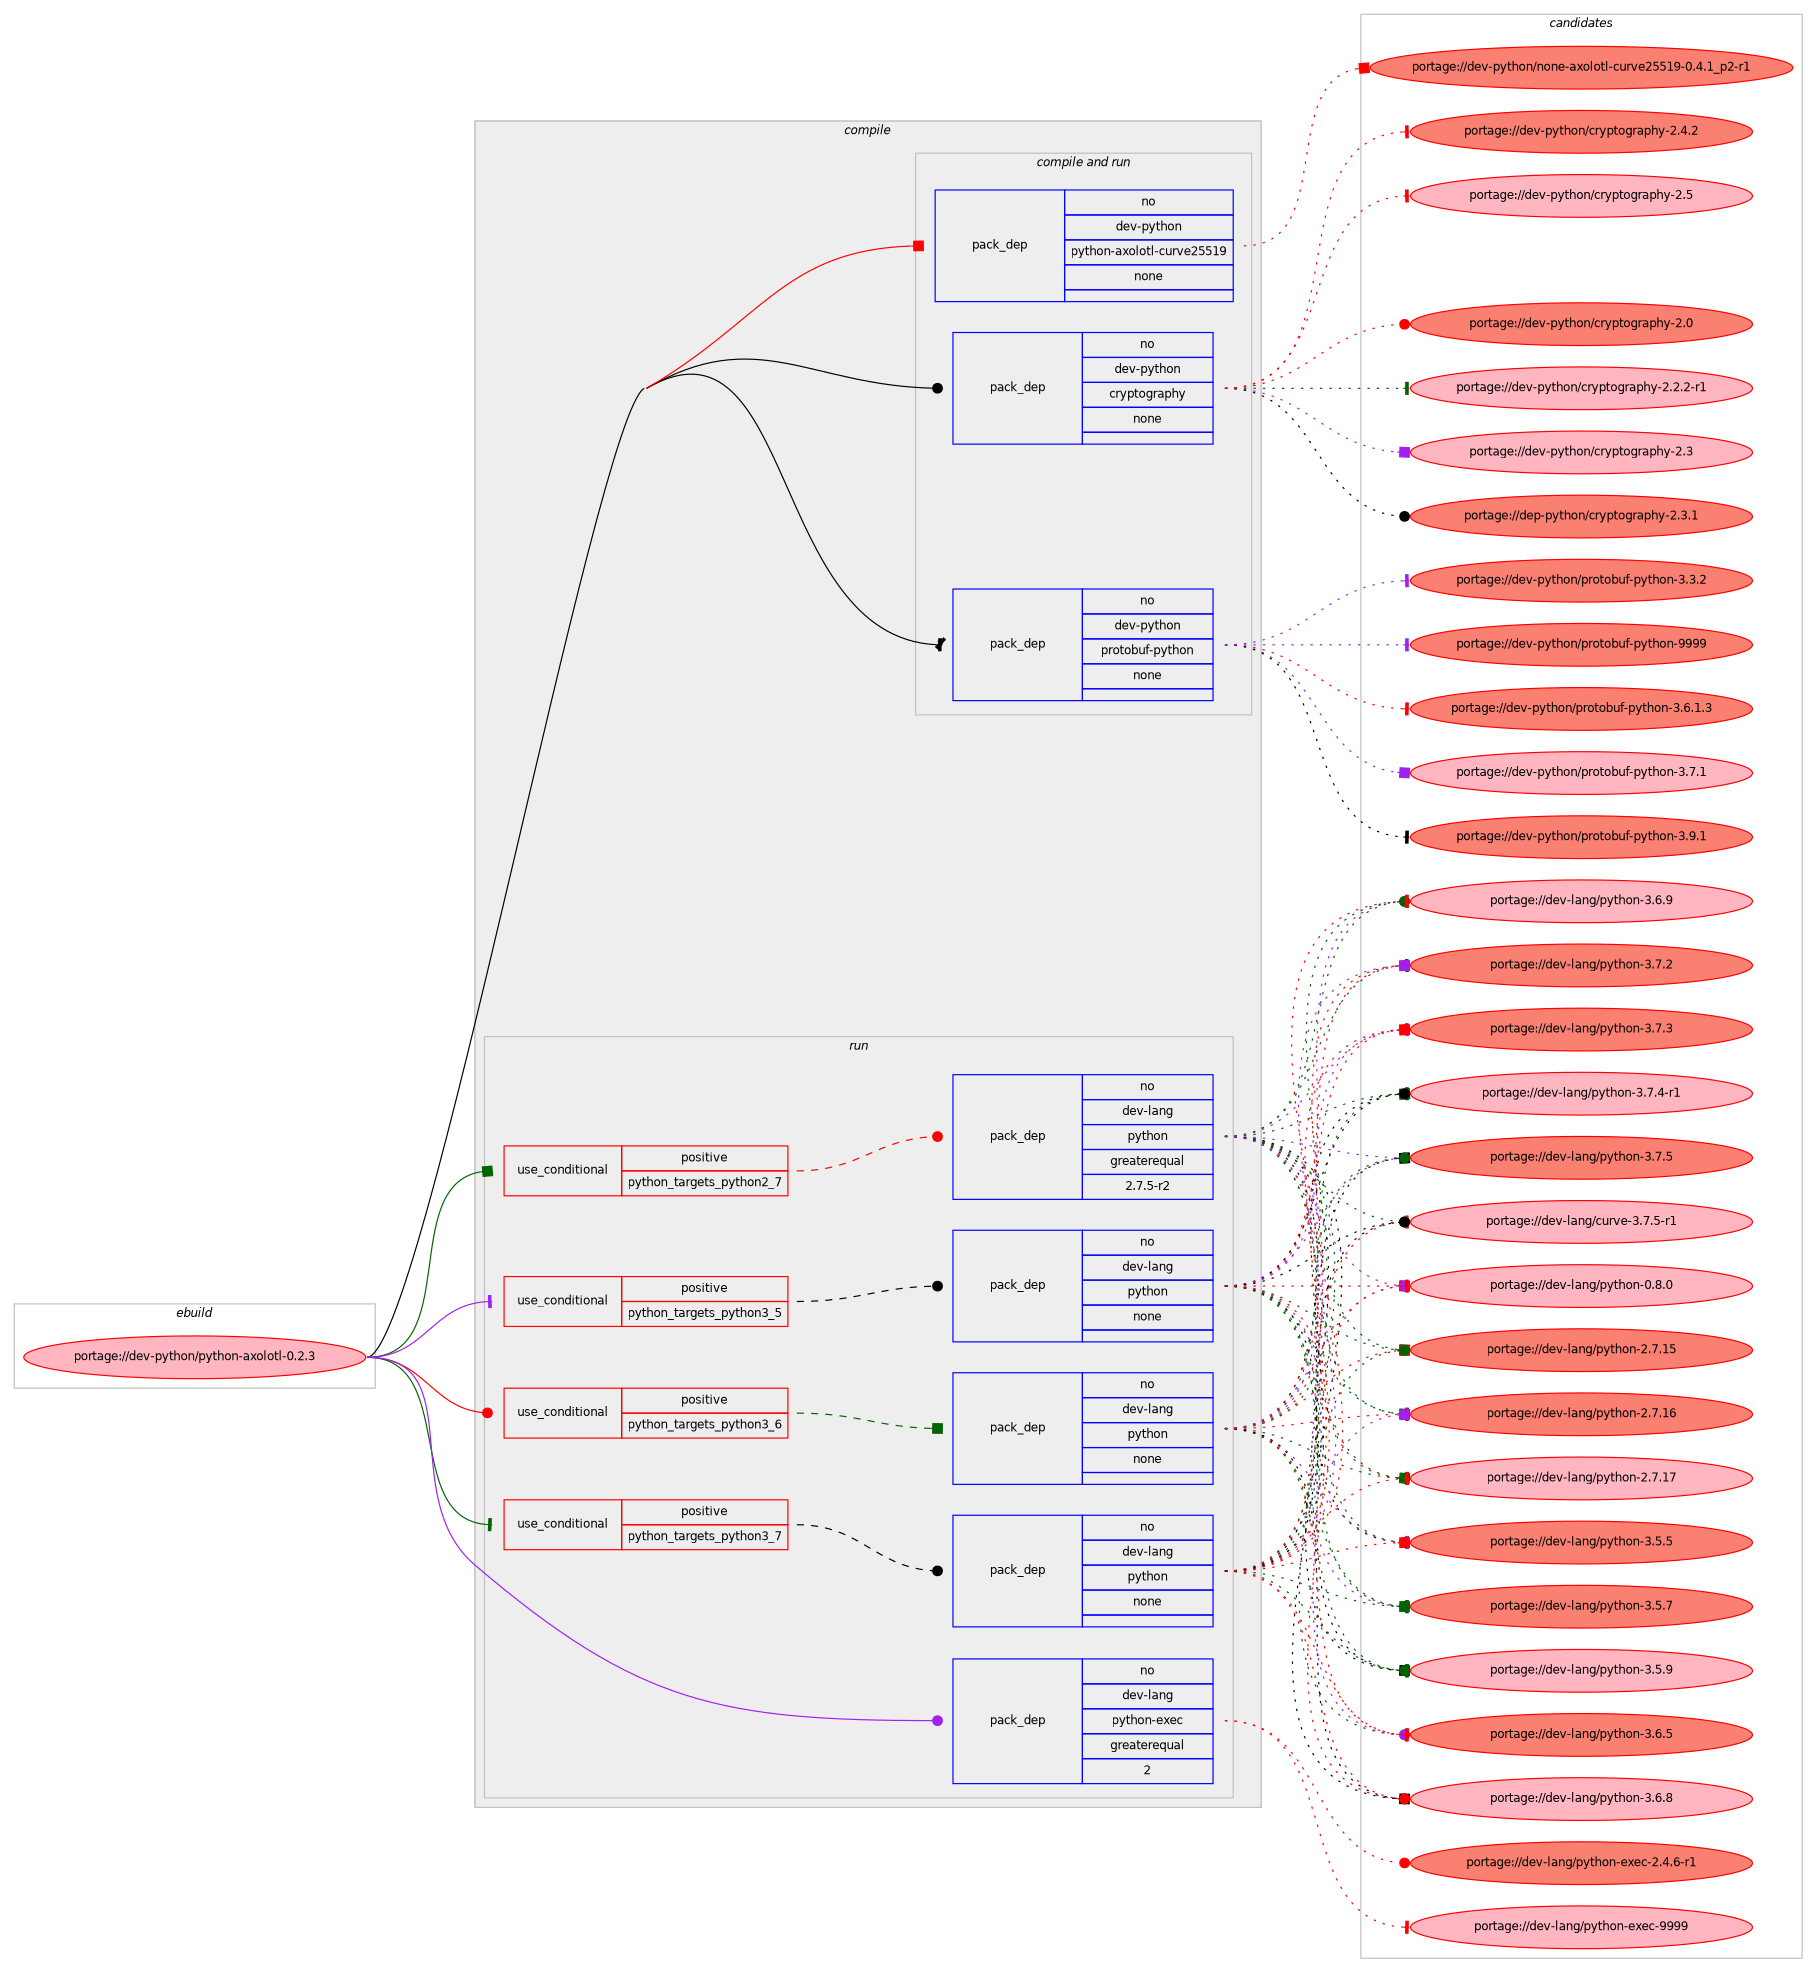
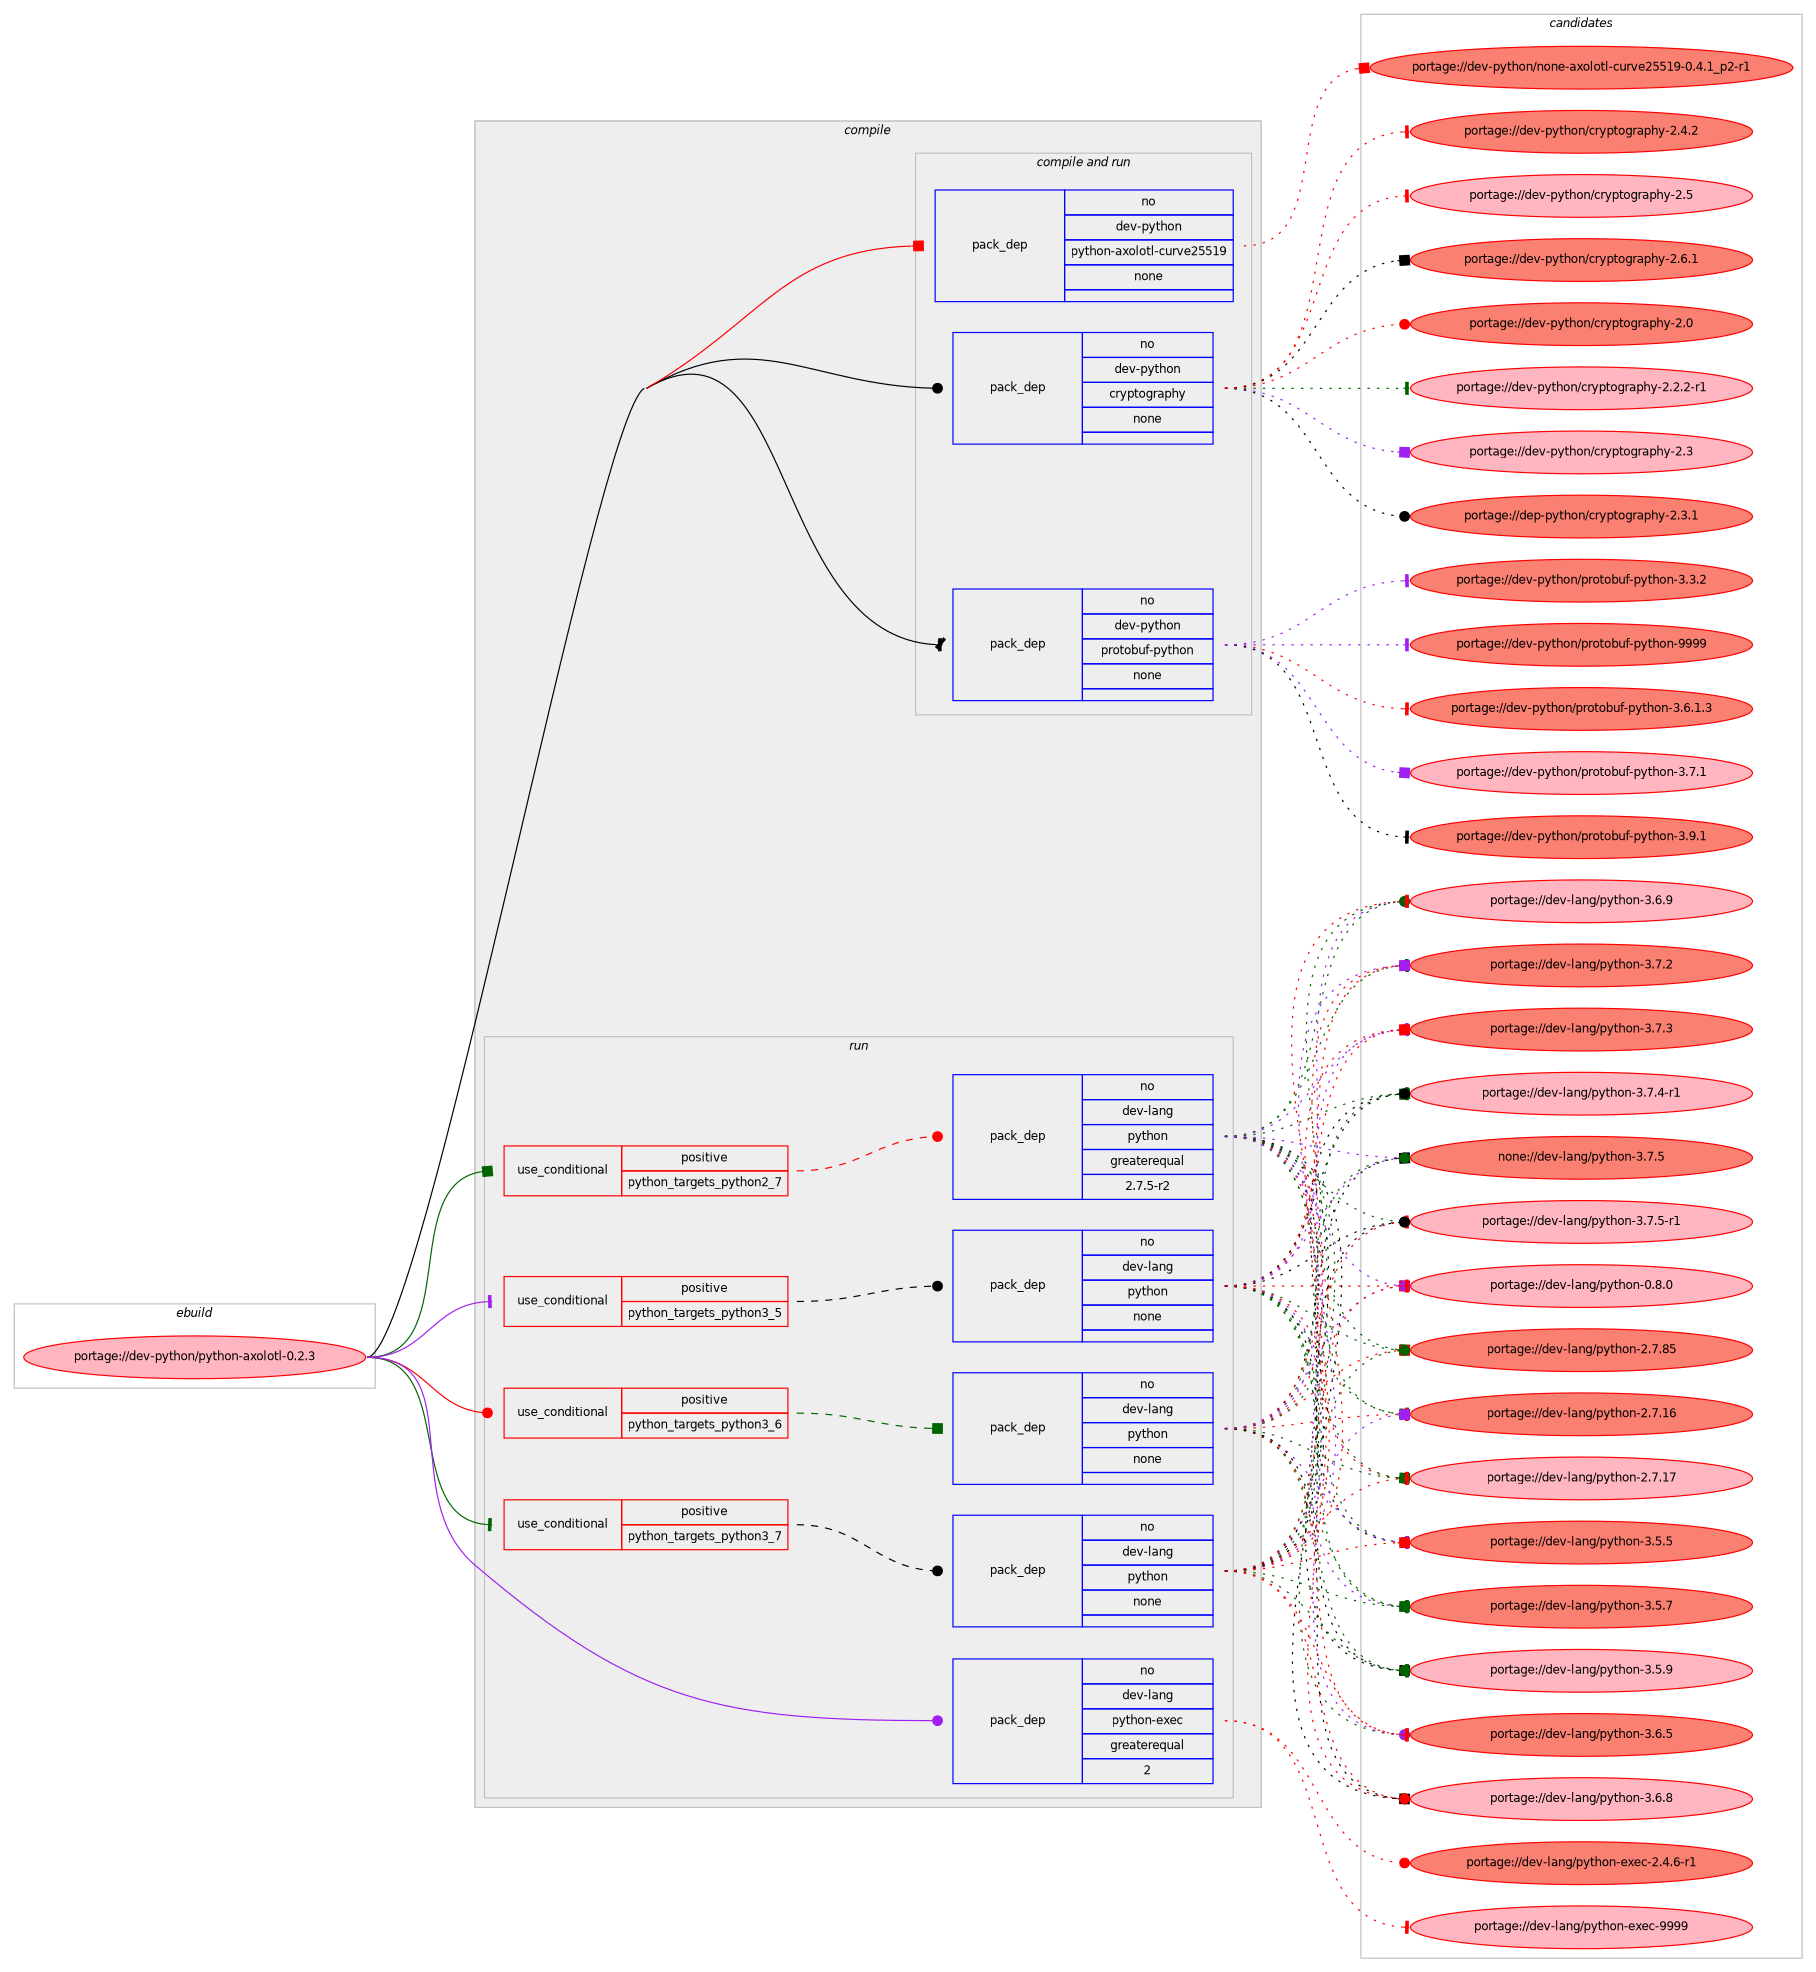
node "portage://dev-python/cryptography-2.6.1": added
node "portage://dev-lang/python-3.7.5": label "portage://dev-lang/python-3.7.5" -> "none://dev-lang/python-3.7.5"
node "portage://dev-lang/curve-3.7.5-r1": label "portage://dev-lang/curve-3.7.5-r1" -> "portage://dev-lang/python-3.7.5-r1"
node "portage://dev-lang/python-2.7.15": label "portage://dev-lang/python-2.7.15" -> "portage://dev-lang/python-2.7.85"
